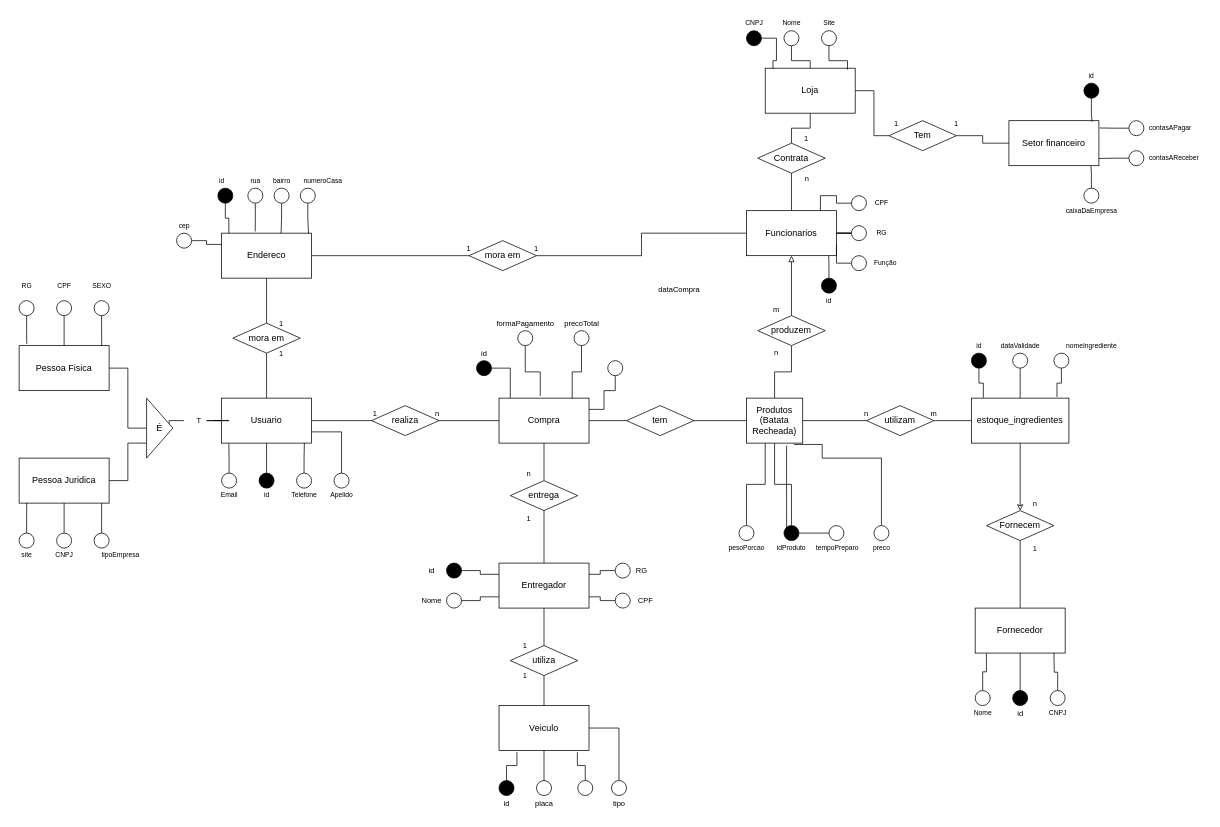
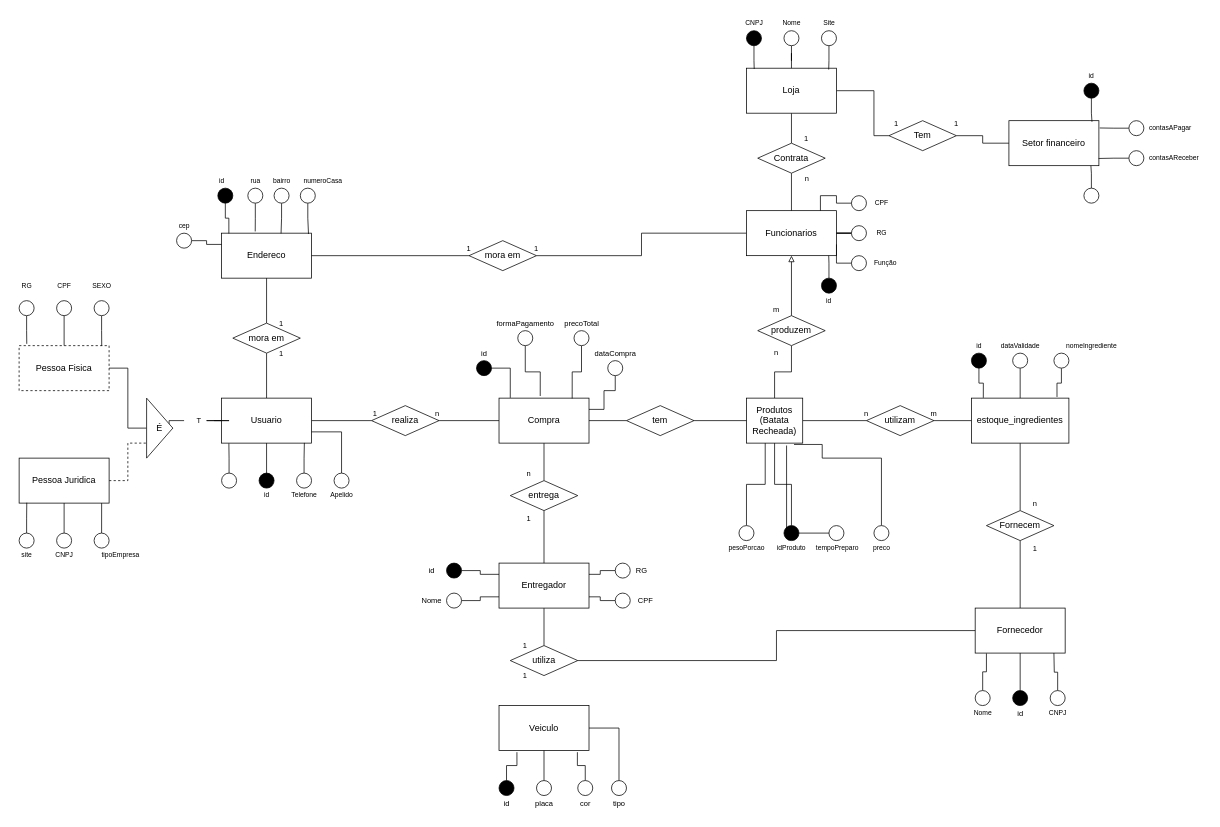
node "Loja": moved (810, 90) -> (792, 90)
node "caixaDaEmpresa": removed
node "dataCompra": moved (679, 289) -> (615, 353)
node "Pessoa Fisica": style solid -> dashed
edge "É" -- "Pessoa Juridica": style solid -> dashed
node "Email": removed
edge "estoque_ingredientes" -> "Fornecem": arrowhead classic -> none
edge "utiliza" -- "Veiculo": now "utiliza" -- "Fornecedor"
node "cor": added
